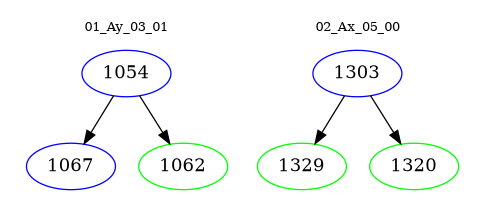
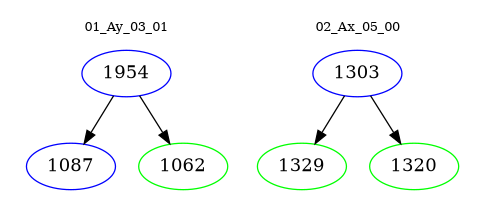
node "1054": label "1054" -> "1954"
node "1067": label "1067" -> "1087"
